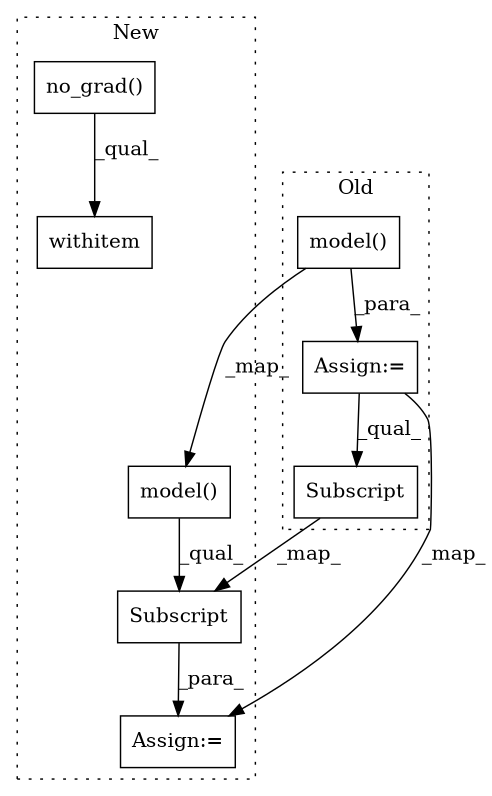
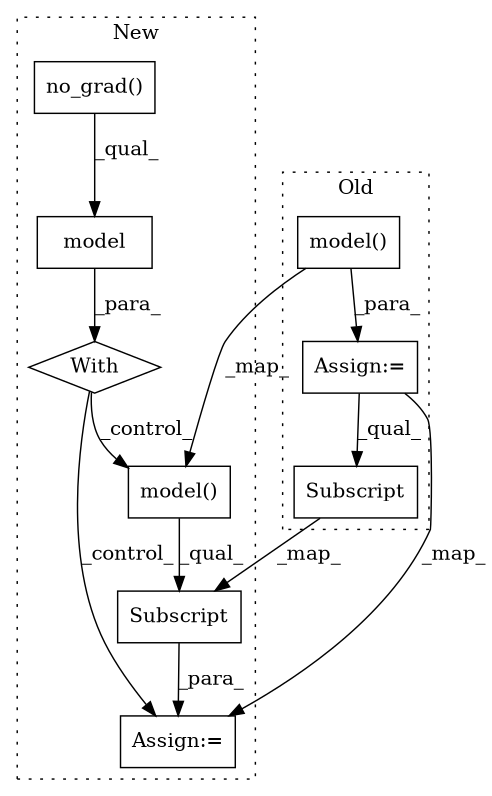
node "withitem": label "withitem" -> "model"
node "With": added
